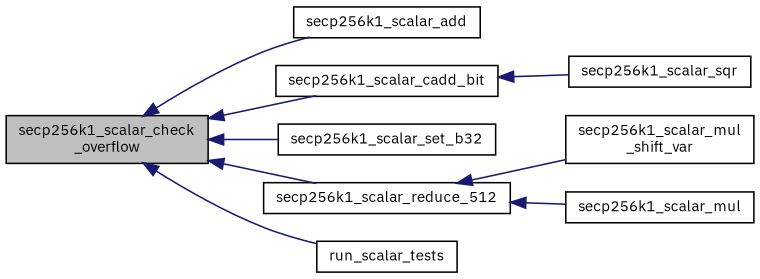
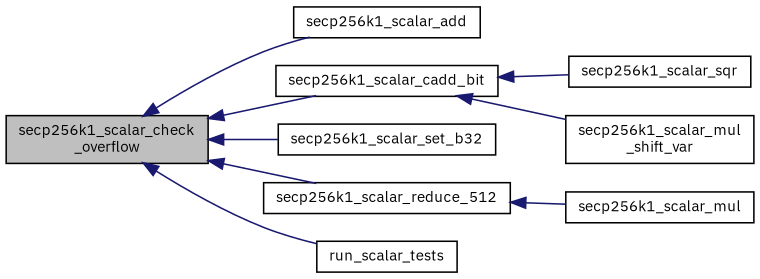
edge "secp256k1_scalar_mul _shift_var" -> "secp256k1_scalar_reduce_512": now "secp256k1_scalar_mul _shift_var" -> "secp256k1_scalar_cadd_bit"
